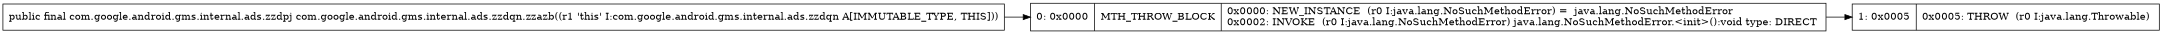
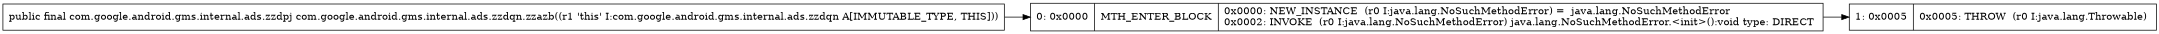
node "0: 0x0000": text "MTH_THROW_BLOCK" -> "MTH_ENTER_BLOCK"
